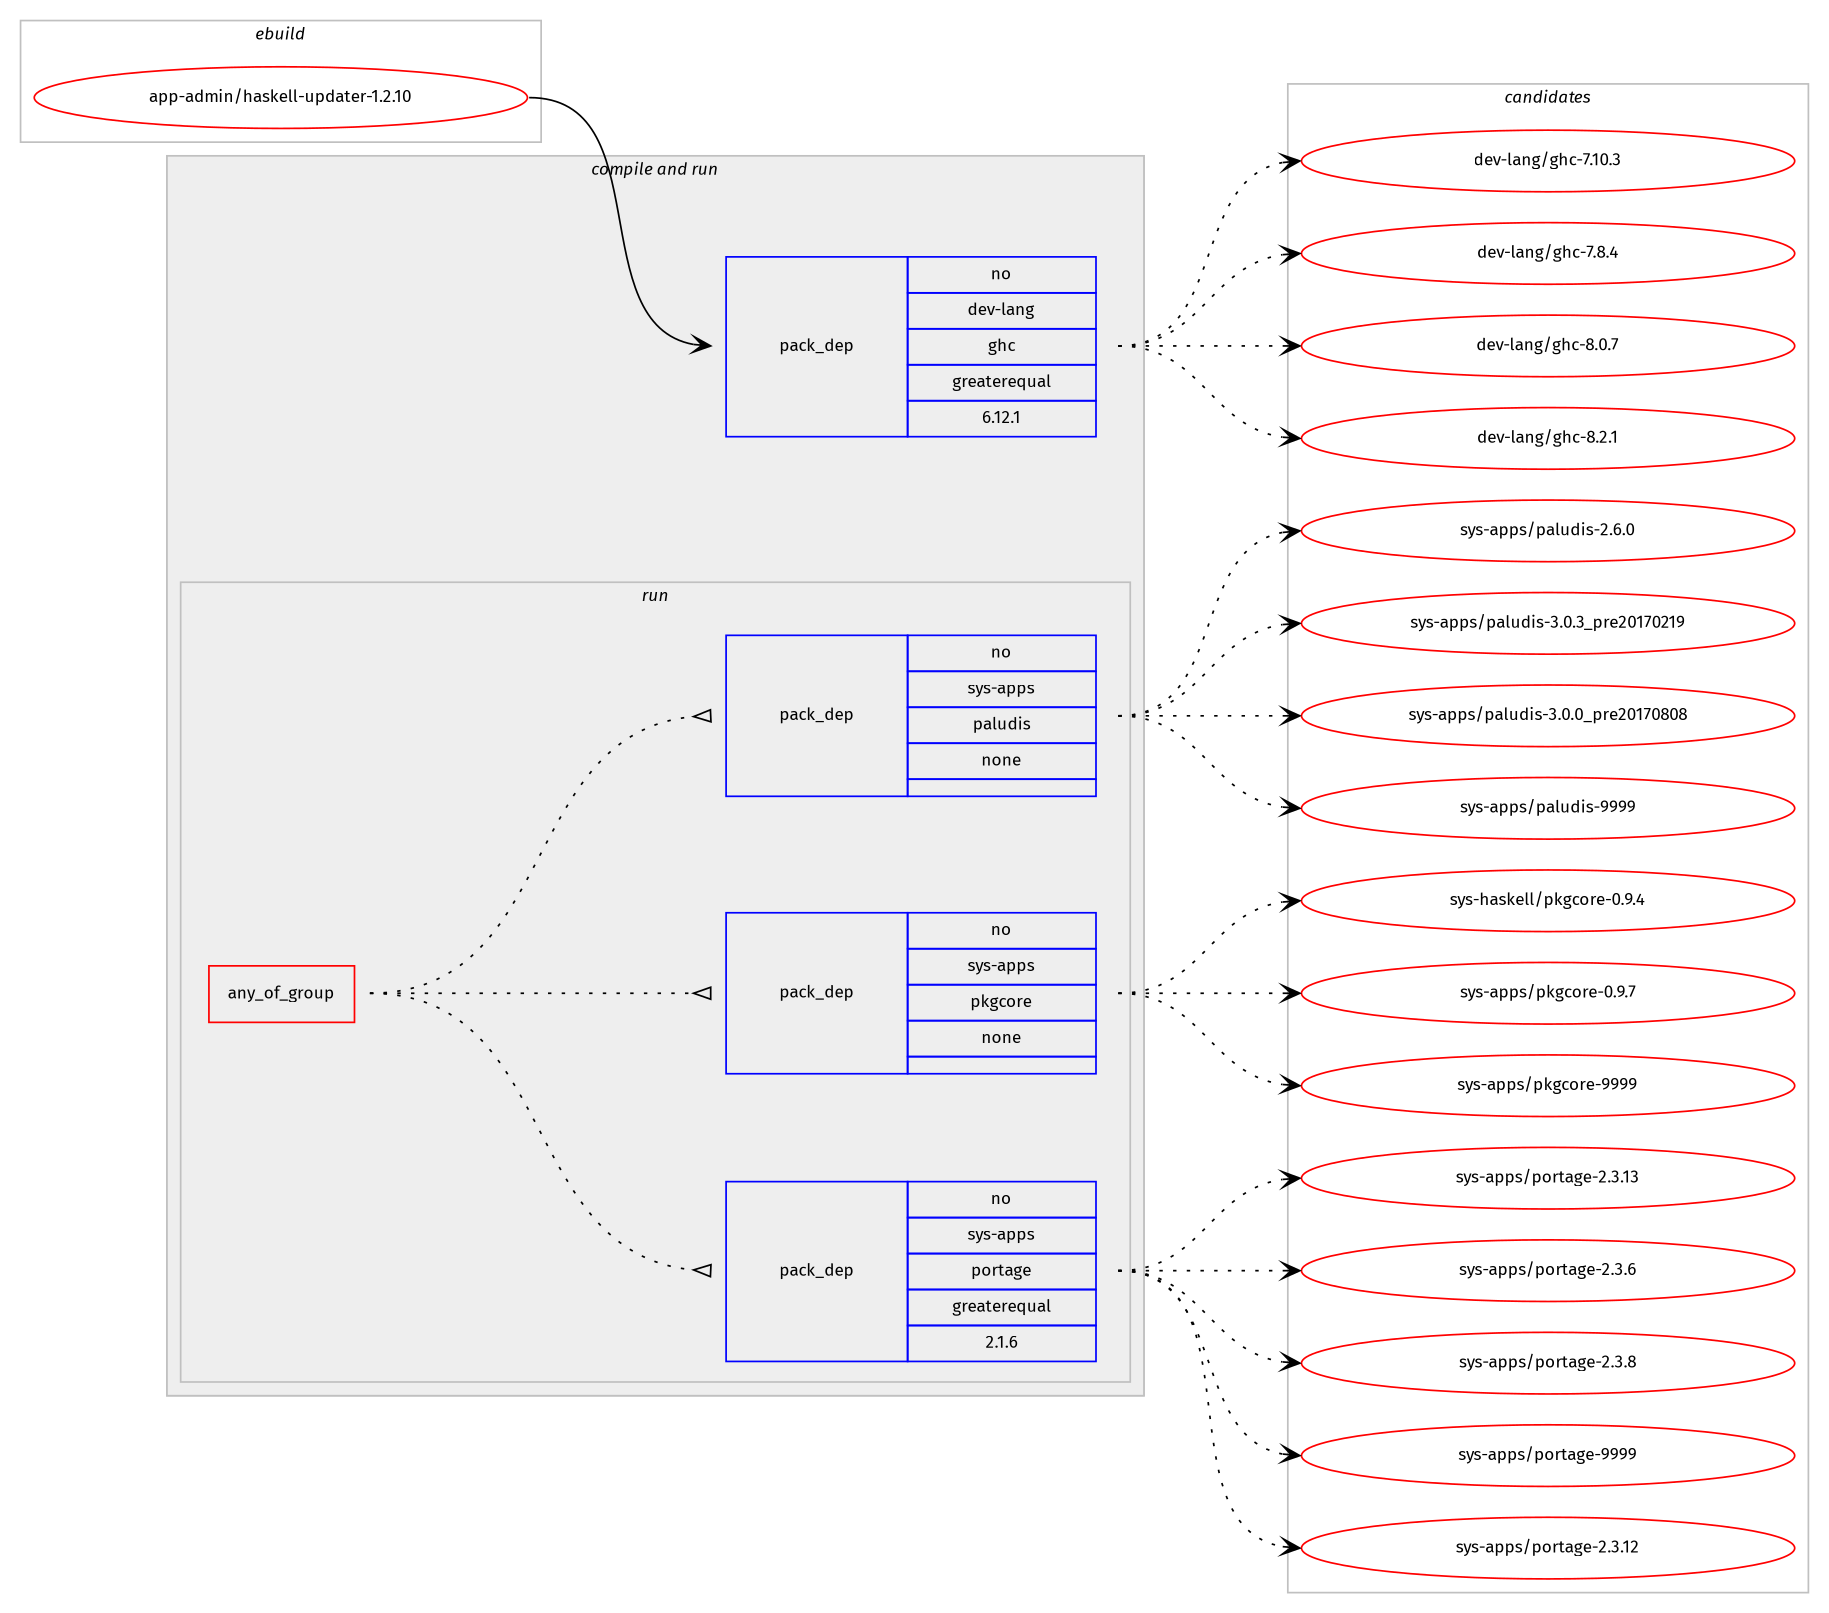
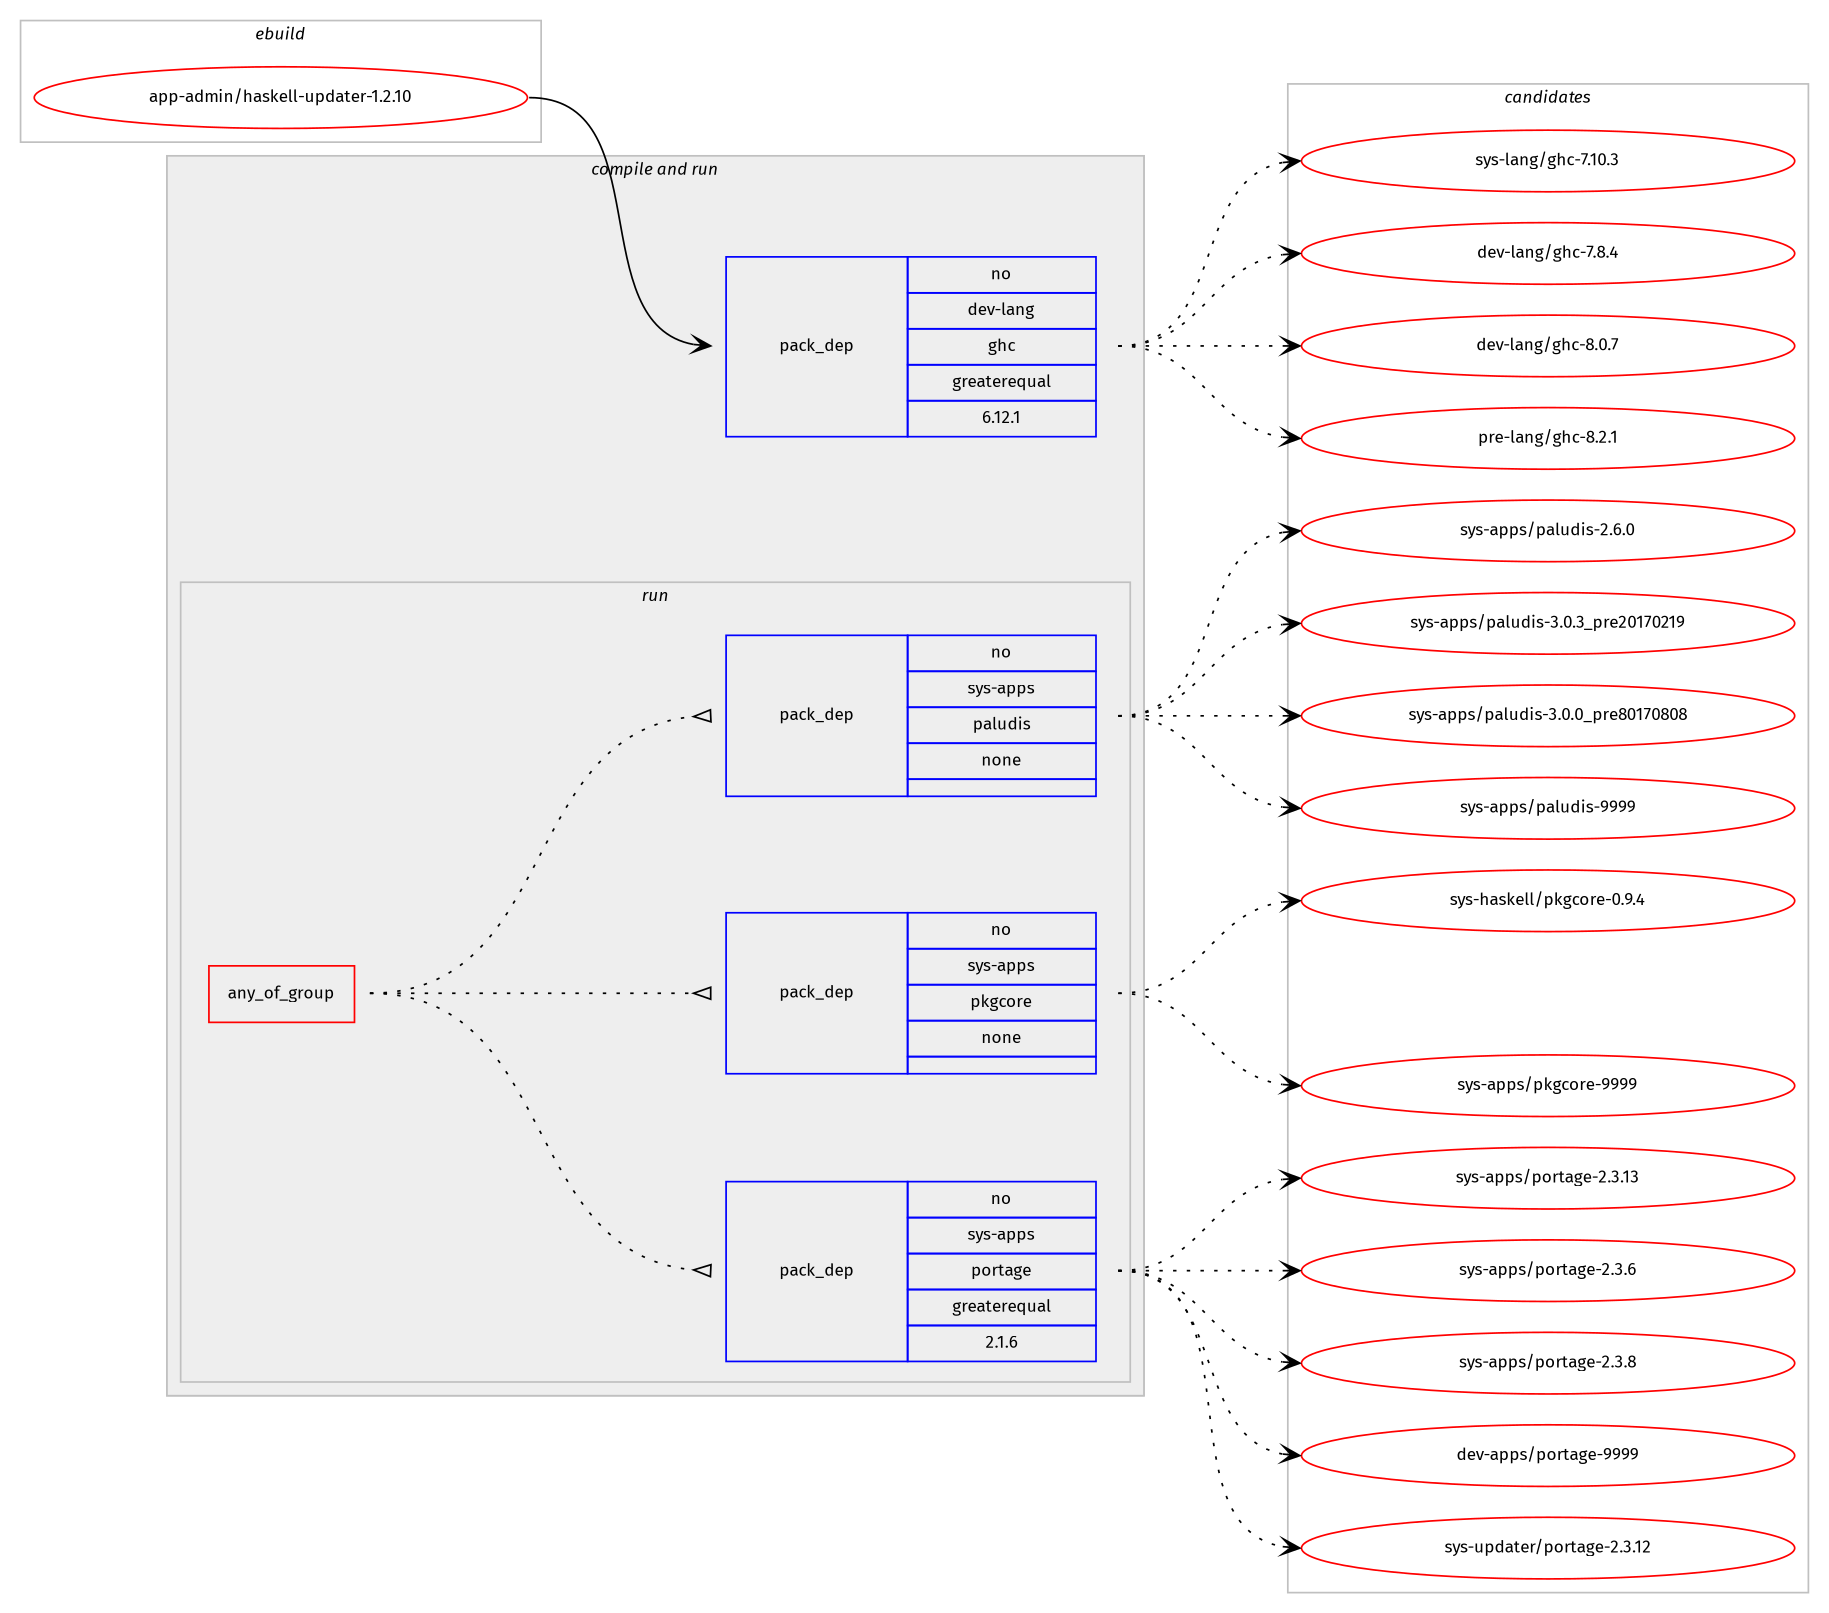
node "dev-lang/ghc-7.10.3": label "dev-lang/ghc-7.10.3" -> "sys-lang/ghc-7.10.3"
node "dev-lang/ghc-8.2.1": label "dev-lang/ghc-8.2.1" -> "pre-lang/ghc-8.2.1"
node "sys-apps/paludis-3.0.0_pre20170808": label "sys-apps/paludis-3.0.0_pre20170808" -> "sys-apps/paludis-3.0.0_pre80170808"
node "sys-apps/pkgcore-0.9.7": removed
node "sys-apps/portage-9999": label "sys-apps/portage-9999" -> "dev-apps/portage-9999"
node "sys-apps/portage-2.3.12": label "sys-apps/portage-2.3.12" -> "sys-updater/portage-2.3.12"
